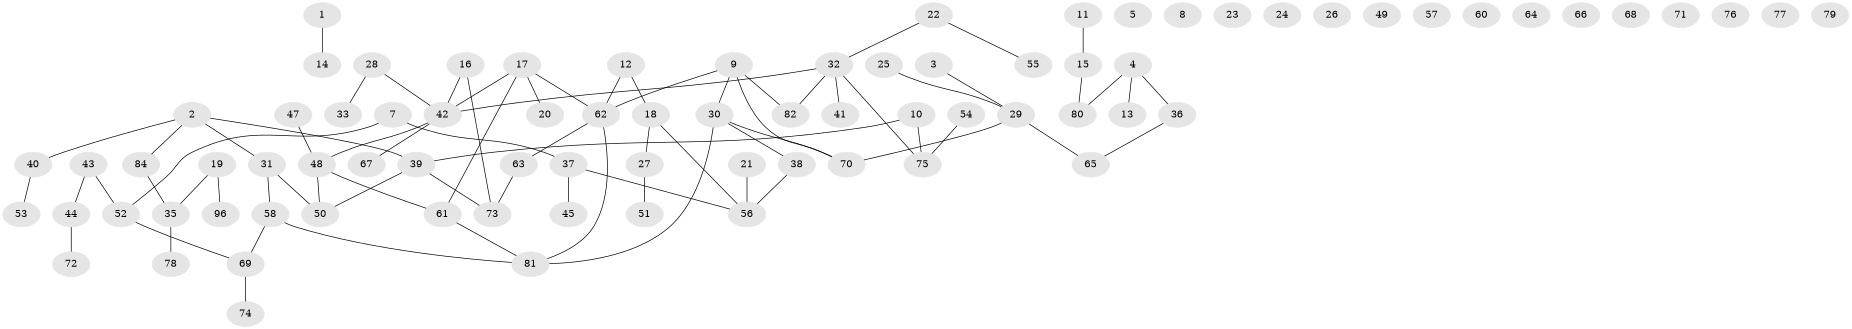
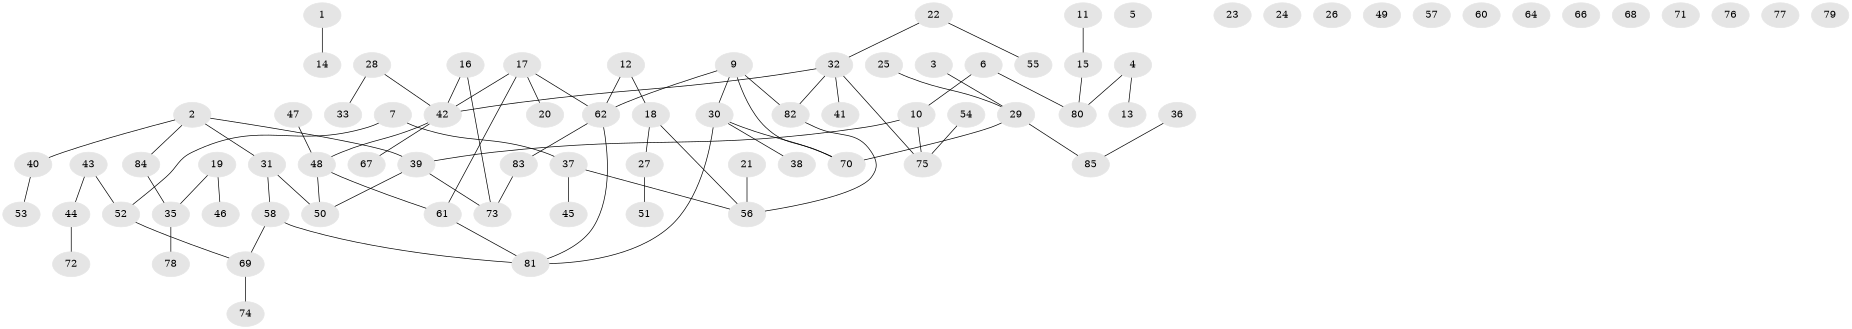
node "8": removed
node "6": added
edge "4" -- "36": removed
node "63": label "63" -> "83"
node "65": label "65" -> "85"
edge "38" -- "56": now "82" -- "56"
node "96": label "96" -> "46"
